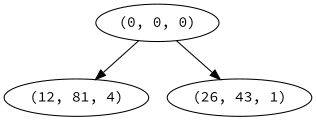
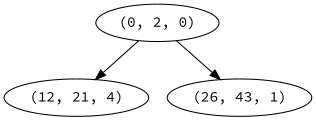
node "(0, 0, 0)": label "(0, 0, 0)" -> "(0, 2, 0)"
node "(12, 81, 4)": label "(12, 81, 4)" -> "(12, 21, 4)"
